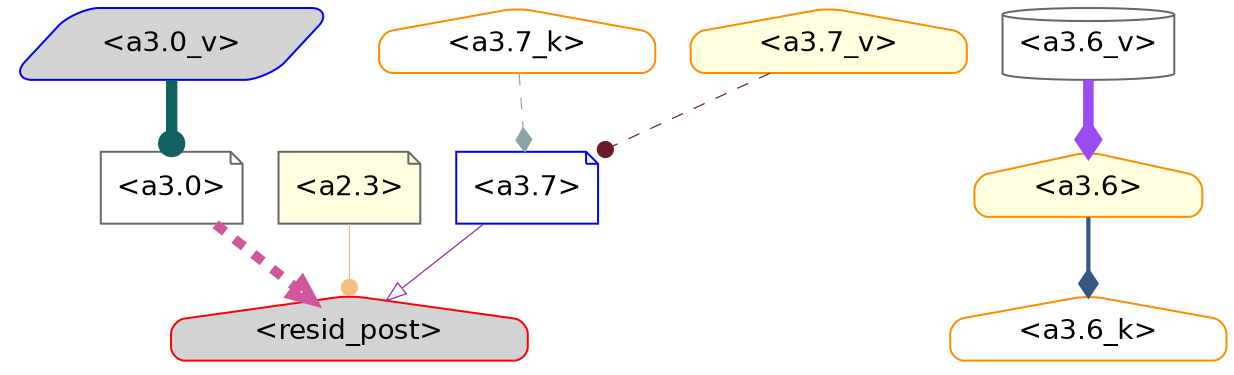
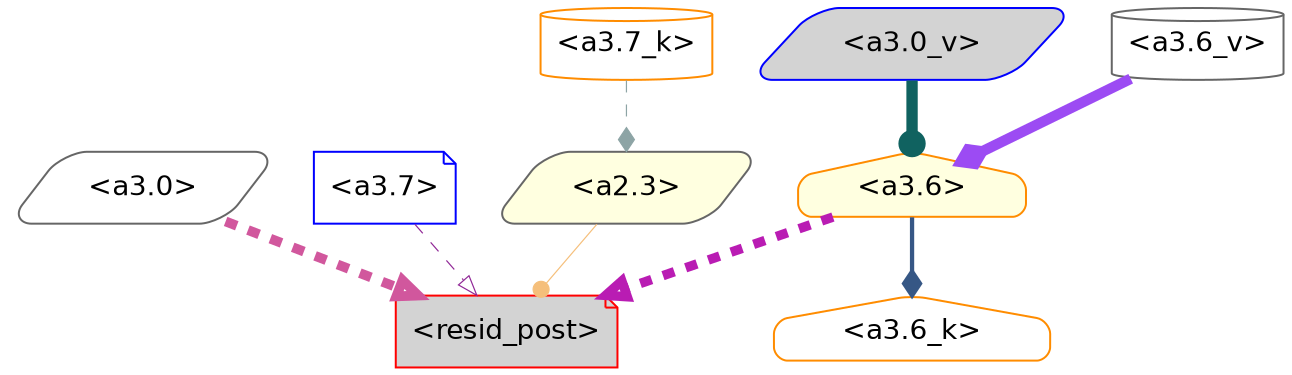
node "<a3.7_k>": shape house -> cylinder
node "<a3.7_v>": removed
edge "<a3.7_k>" -> "<a3.7>": now "<a3.7_k>" -> "<a2.3>"
edge "<a3.0_v>" -> "<a3.0>": now "<a3.0_v>" -> "<a3.6>"
node "<a3.0>": shape note -> parallelogram
node "<a2.3>": shape note -> parallelogram
edge "<a3.6>" -> "<resid_post>": added
edge "<a3.7>" -> "<resid_post>": style bold -> dashed
node "<resid_post>": shape house -> note
